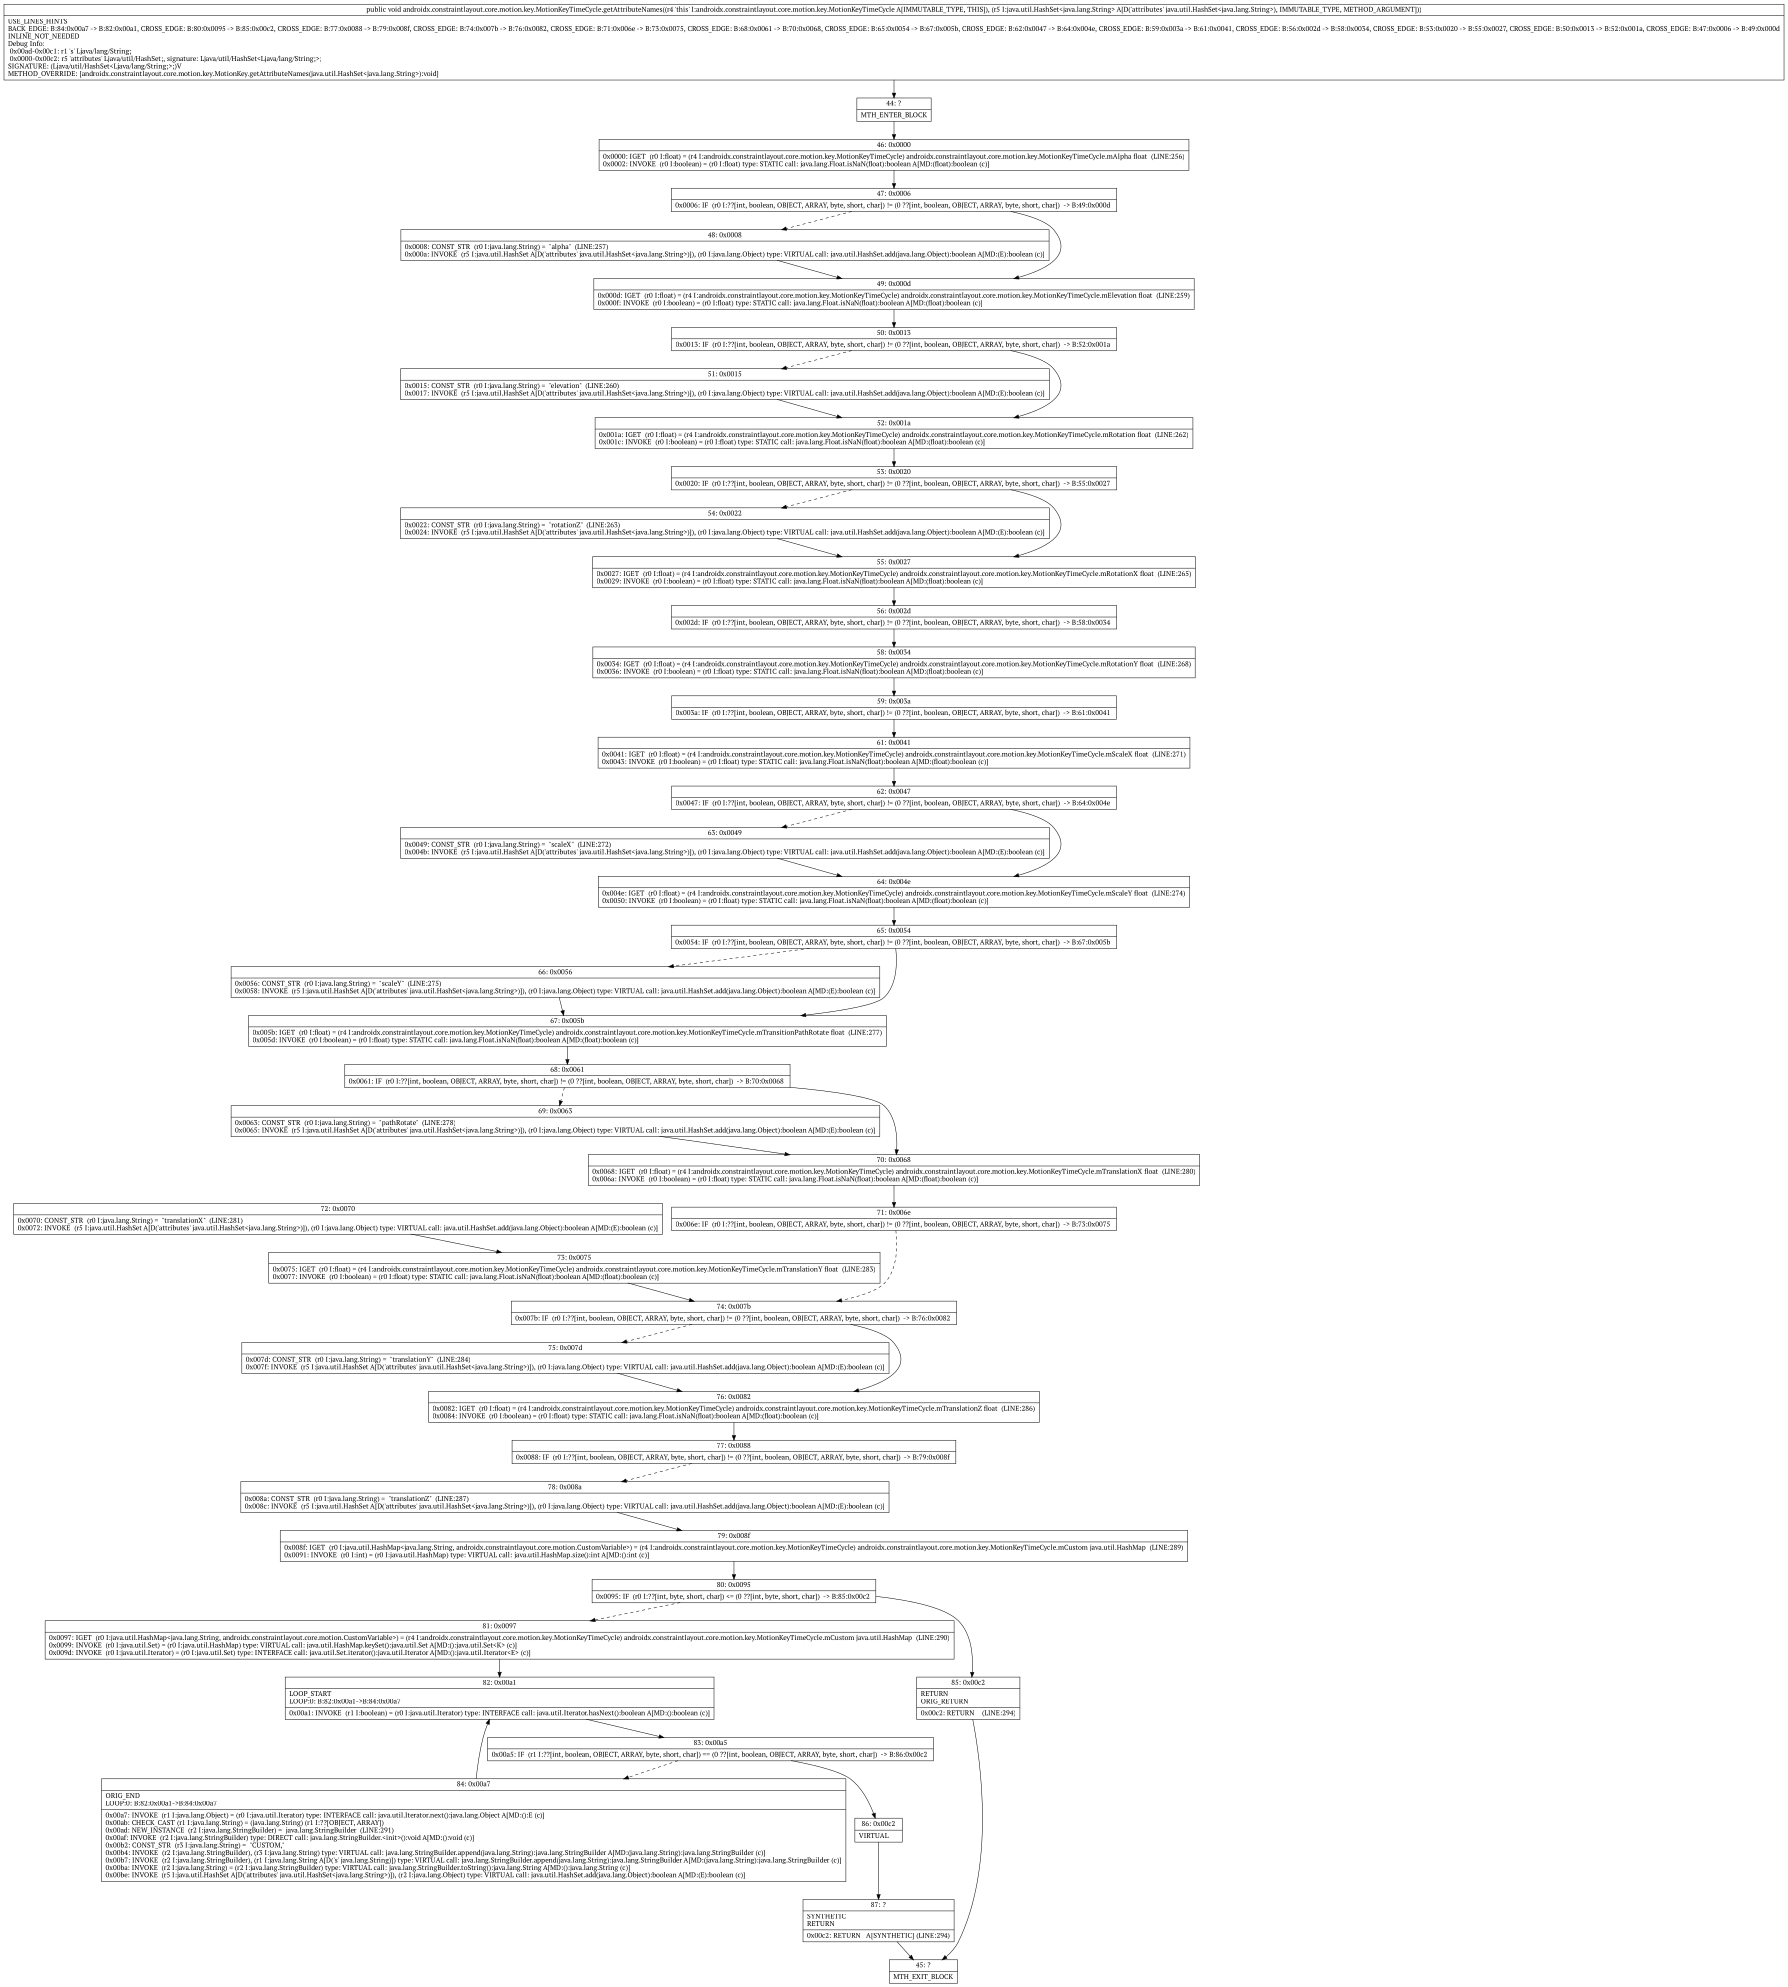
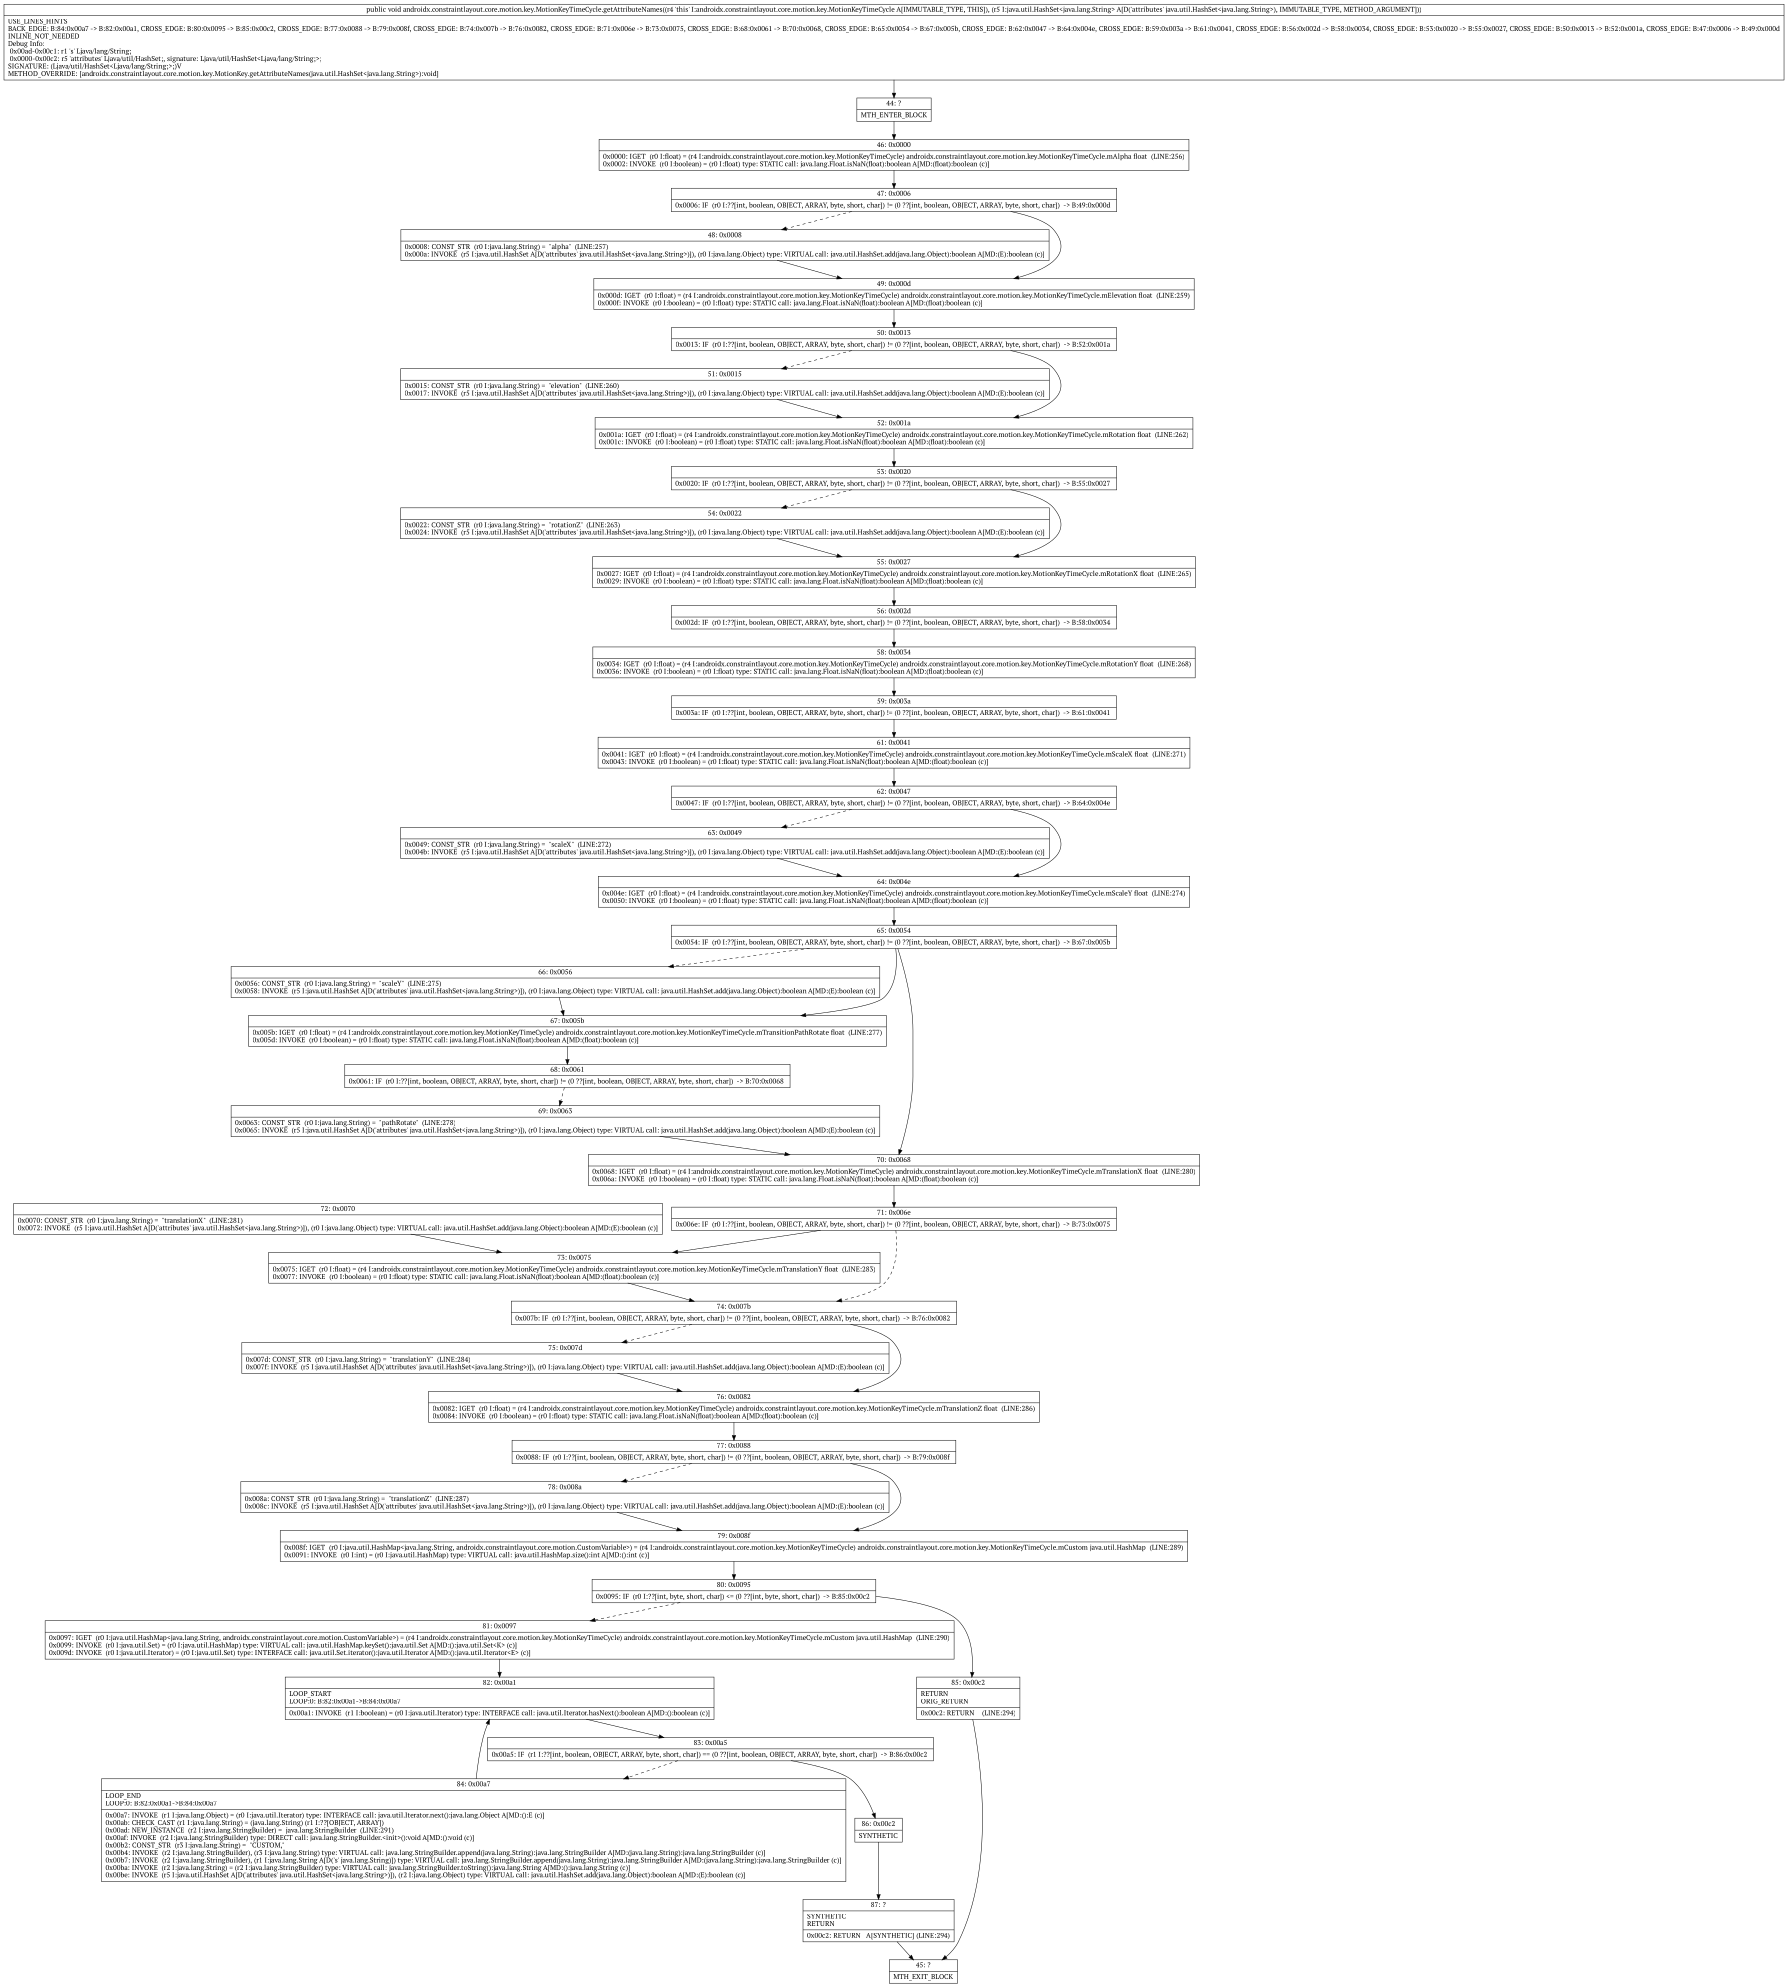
edge "68: 0x0061" -> "70: 0x0068": now "65: 0x0054" -> "70: 0x0068"
edge "71: 0x006e" -> "73: 0x0075": added
edge "77: 0x0088" -> "79: 0x008f": added
node "84: 0x00a7": text "ORIG_END" -> "LOOP_END"
node "86: 0x00c2": text "VIRTUAL" -> "SYNTHETIC"
